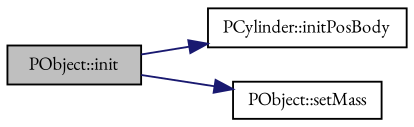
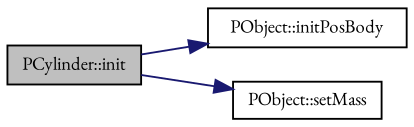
node "PCylinder::initPosBody": label "PCylinder::initPosBody" -> "PObject::initPosBody"
node "PObject::init": label "PObject::init" -> "PCylinder::init"
